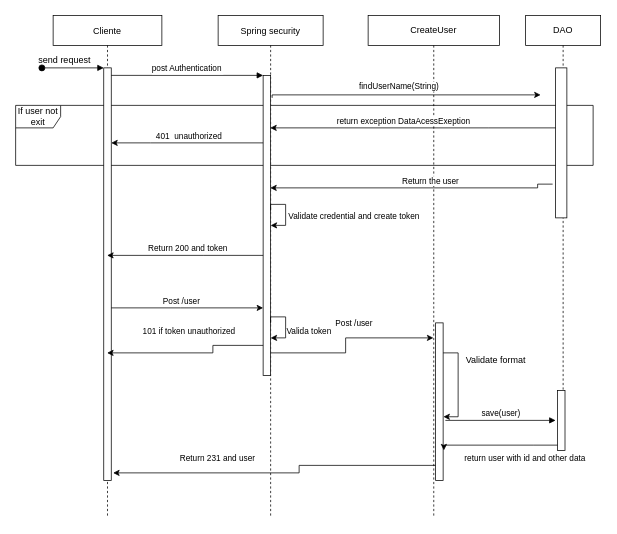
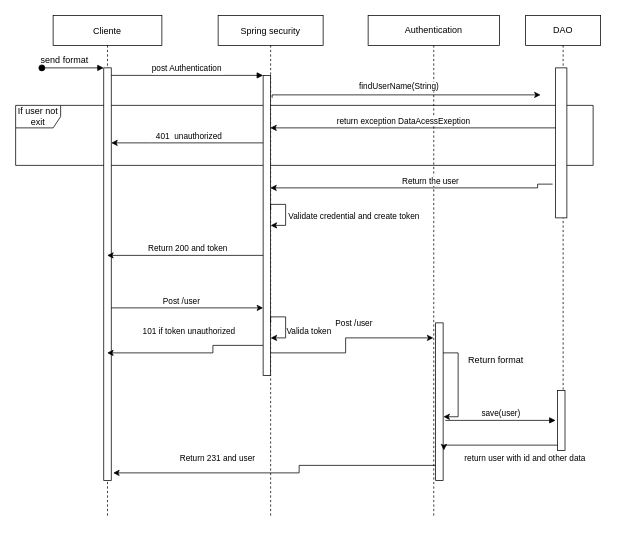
node "CreateUser": label "CreateUser" -> "Authentication"
node "send request": label "send request" -> "send format"
node "Validate format": label "Validate format" -> "Return format"
